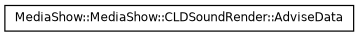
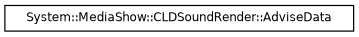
node "MediaShow::MediaShow::CLDSoundRender::AdviseData": label "MediaShow::MediaShow::CLDSoundRender::AdviseData" -> "System::MediaShow::CLDSoundRender::AdviseData"
